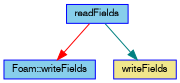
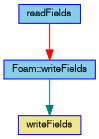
edge "readFields" -> "writeFields": now "Foam::writeFields" -> "writeFields"
